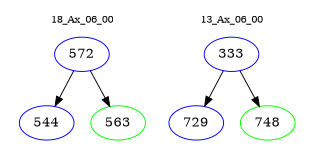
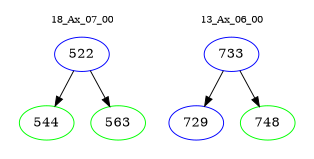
cluster "18_Ax_06_00": label "18_Ax_06_00" -> "18_Ax_07_00"
node "572": label "572" -> "522"
node "333": label "333" -> "733"
node "544": color blue -> green
